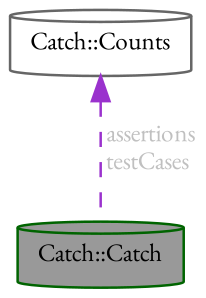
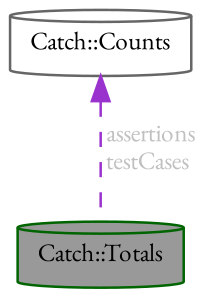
node "Catch::Catch": label "Catch::Catch" -> "Catch::Totals"
